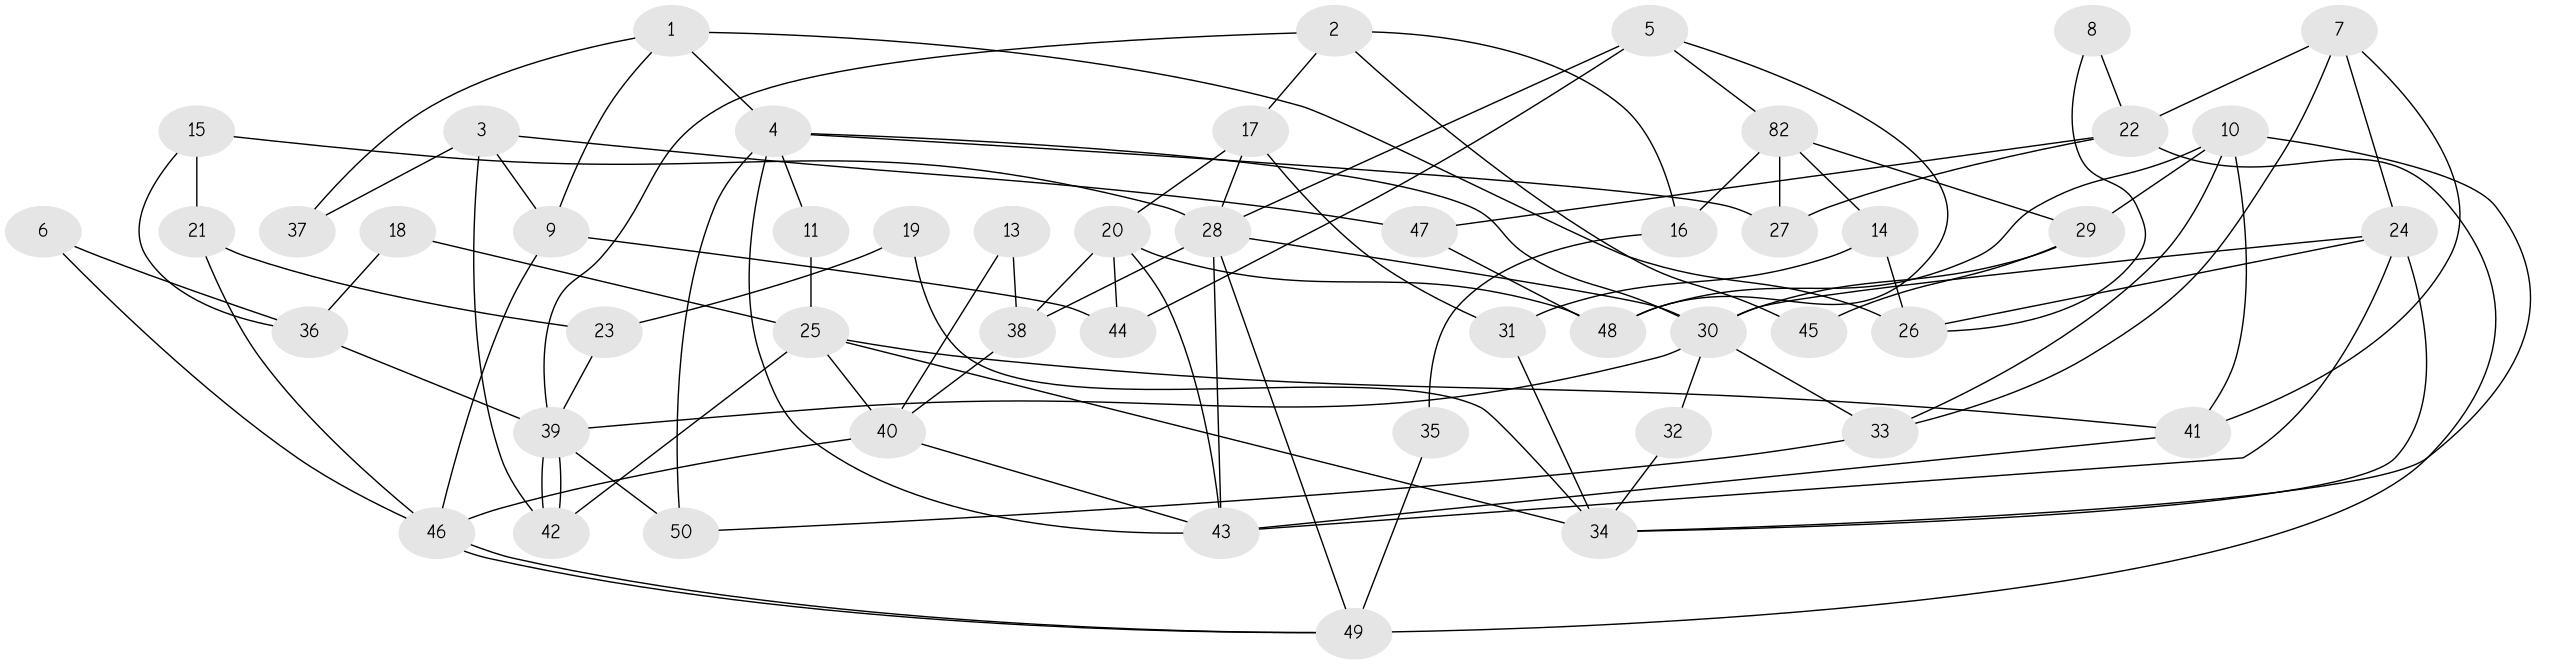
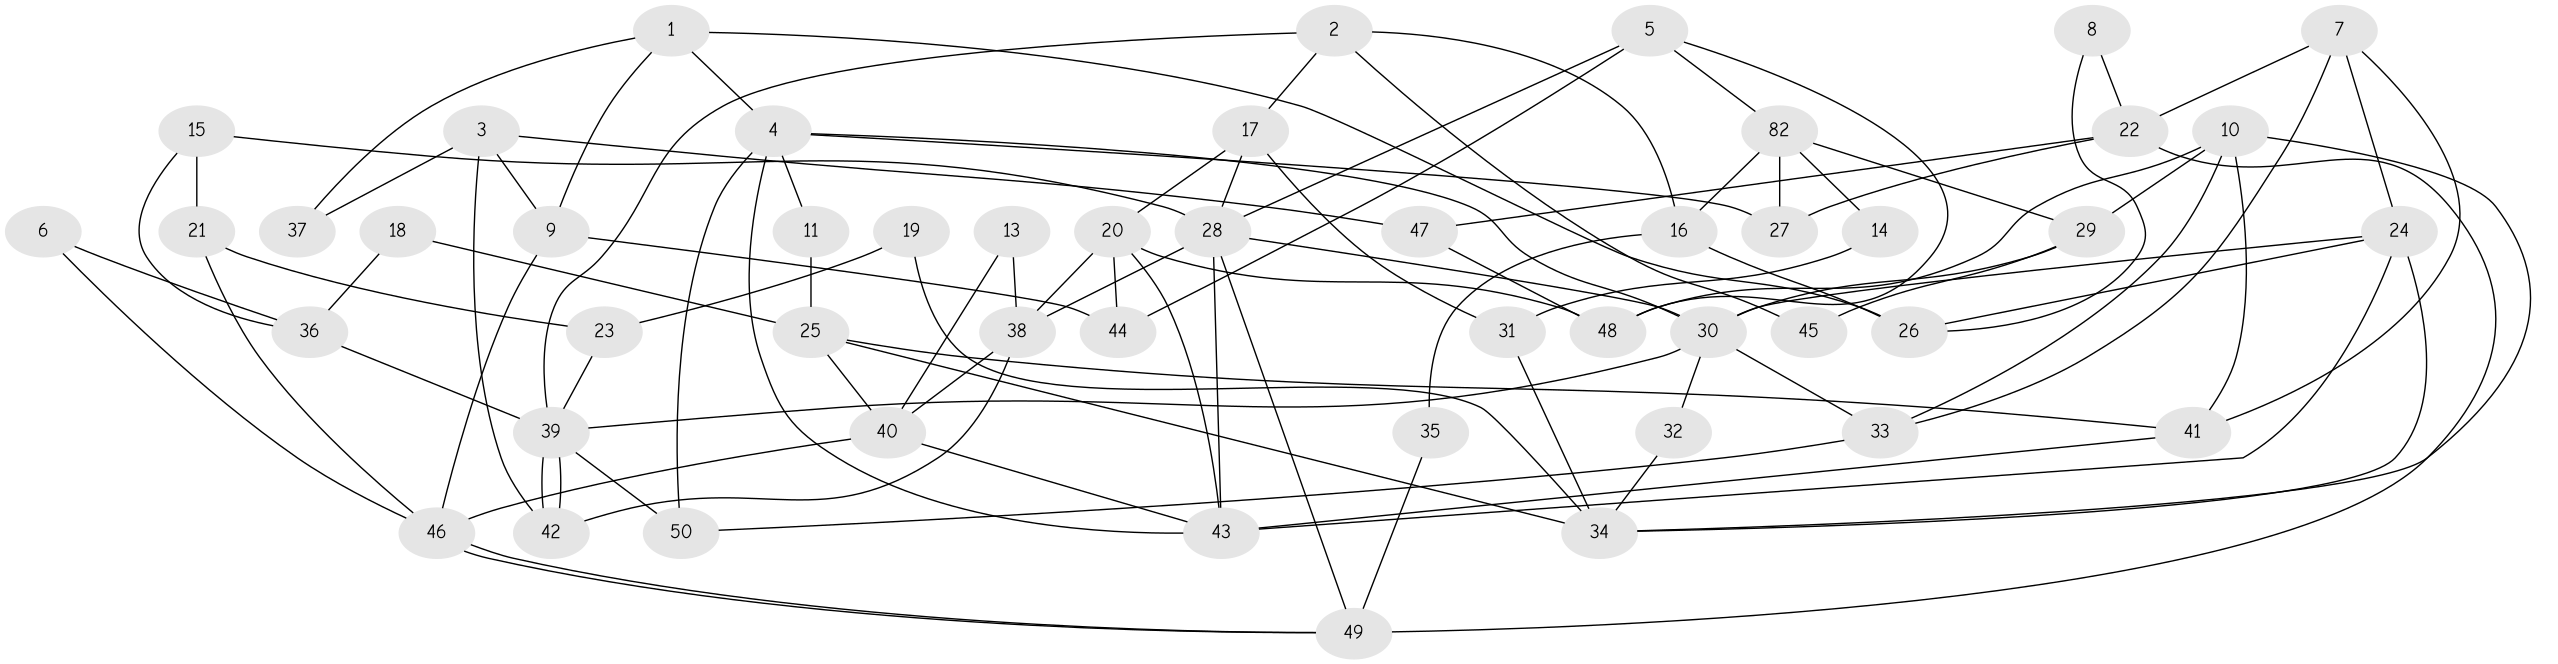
edge "14" -- "26": now "16" -- "26"
edge "25" -- "42": now "38" -- "42"
